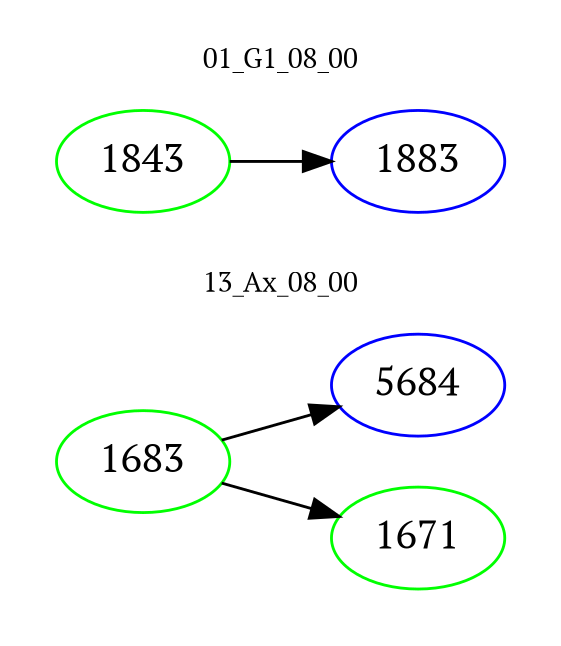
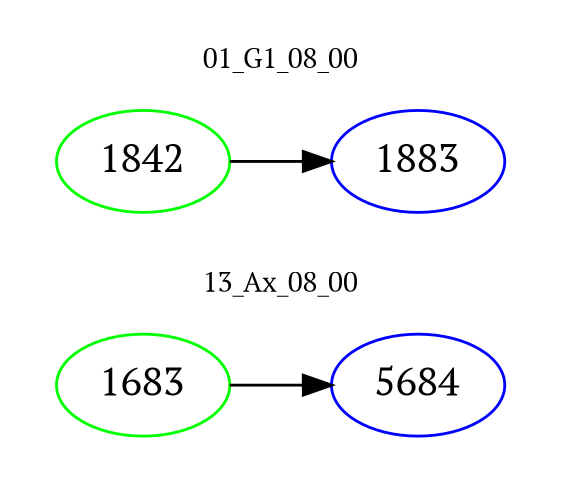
node "1843": label "1843" -> "1842"
node "1671": removed
